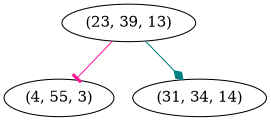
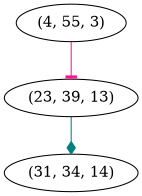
edge "(23, 39, 13)" -> "(4, 55, 3)": reversed
